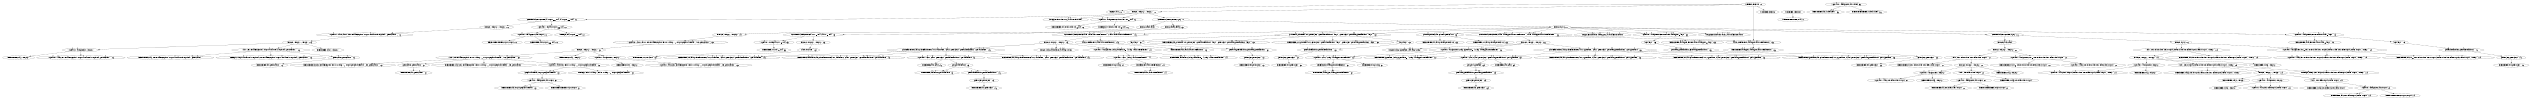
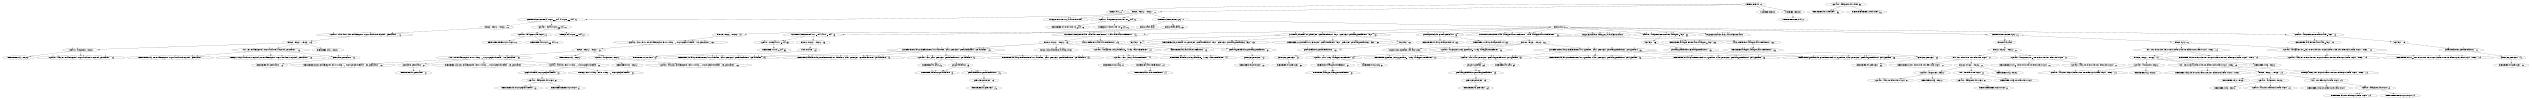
edge "(METHOD,execute)" -> "(hasMoreElements,dataTypes.hasMoreElements())": now "(METHOD,execute)" -> "(MODIFIER,VIRTUAL)"
node "(IDENTIFIER,this,new FileWriter(output))": removed
